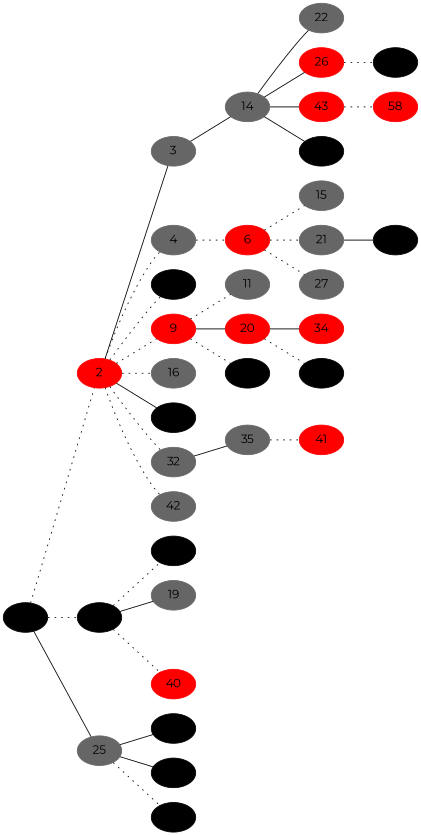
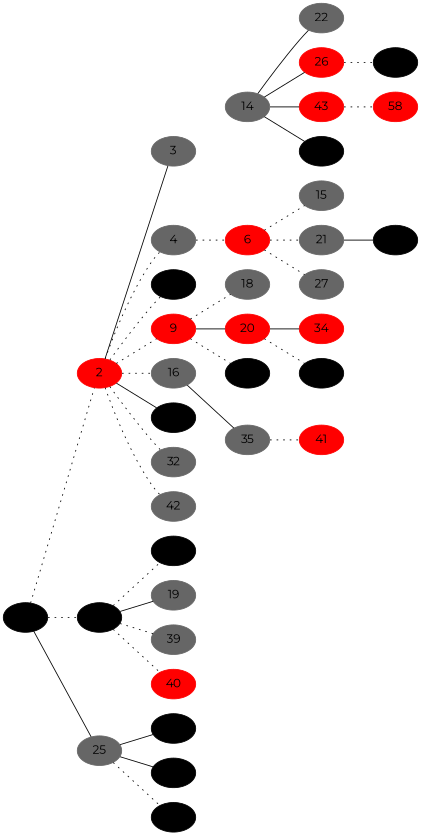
edge "14" -- "3": removed
node "11": label "11" -> "18"
edge "35" -- "32": now "35" -- "16"
node "39": added
